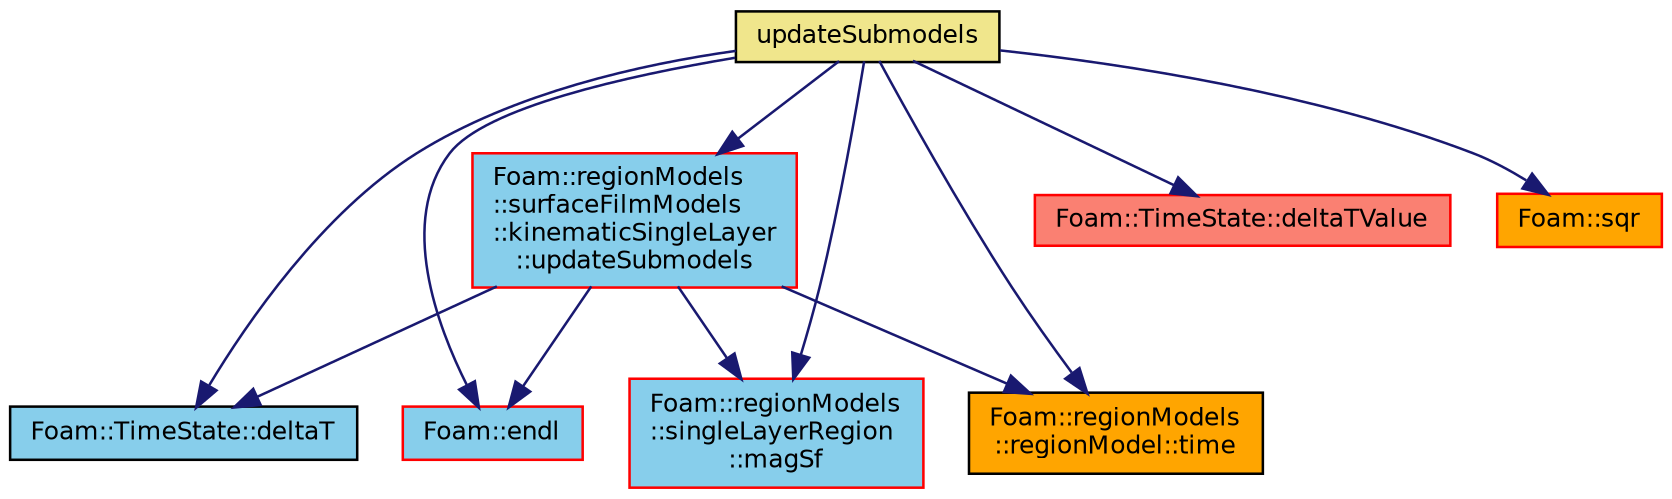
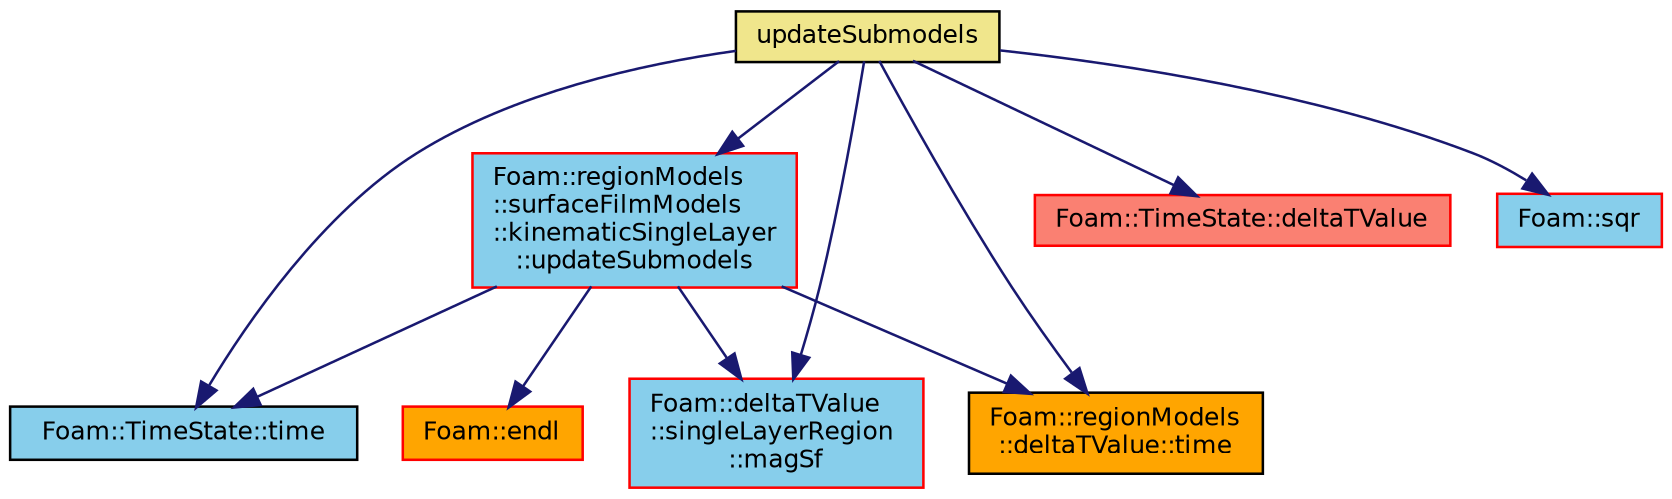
edge "updateSubmodels" -> "Foam::endl": removed
node "Foam::sqr": fillcolor orange -> skyblue
node "Foam::TimeState::deltaT": label "Foam::TimeState::deltaT" -> "Foam::TimeState::time"
node "Foam::endl": fillcolor skyblue -> orange
node "Foam::regionModels ::singleLayerRegion ::magSf": label "Foam::regionModels ::singleLayerRegion ::magSf" -> "Foam::deltaTValue ::singleLayerRegion ::magSf"
node "Foam::regionModels ::regionModel::time": label "Foam::regionModels ::regionModel::time" -> "Foam::regionModels ::deltaTValue::time"
